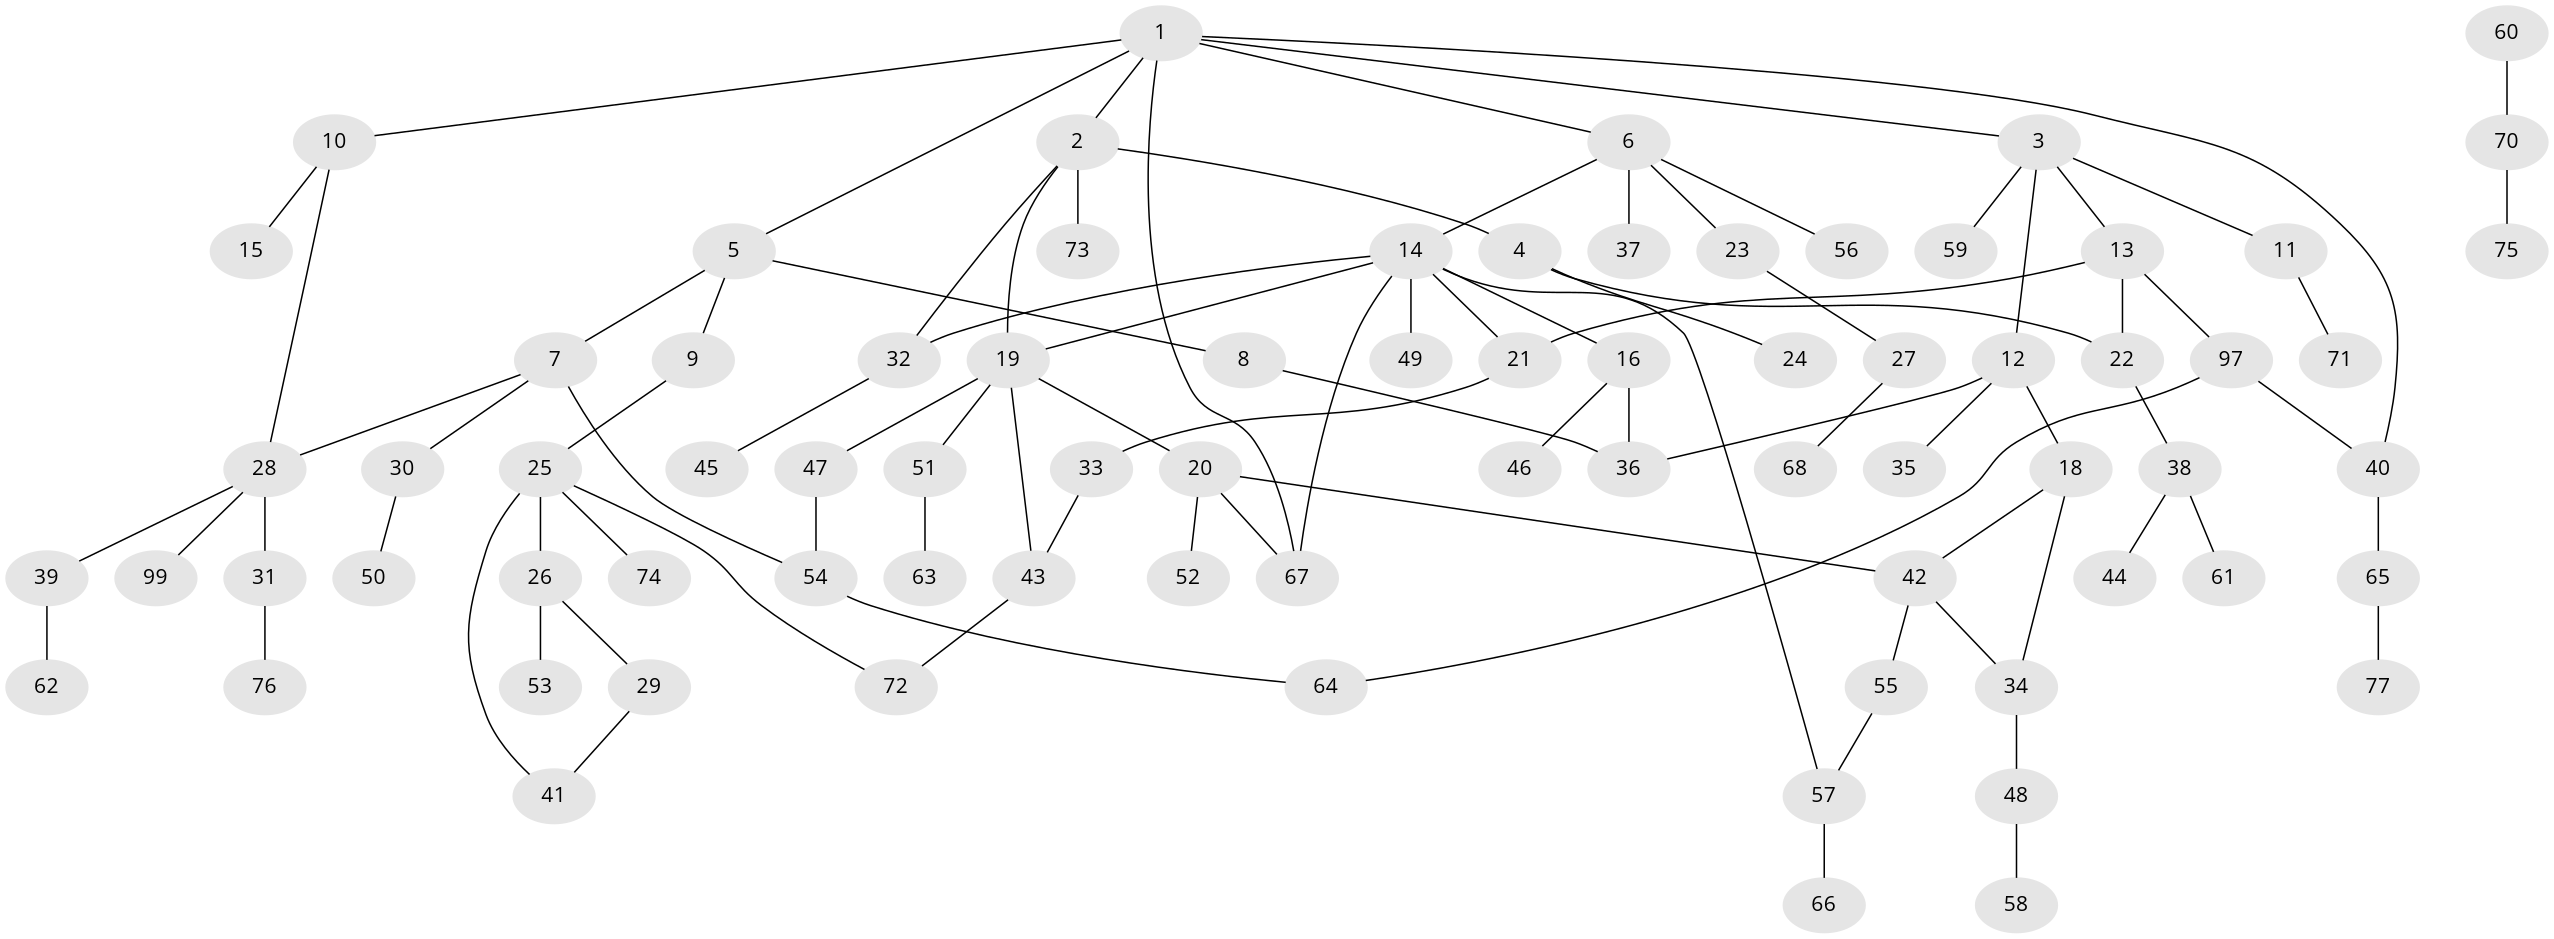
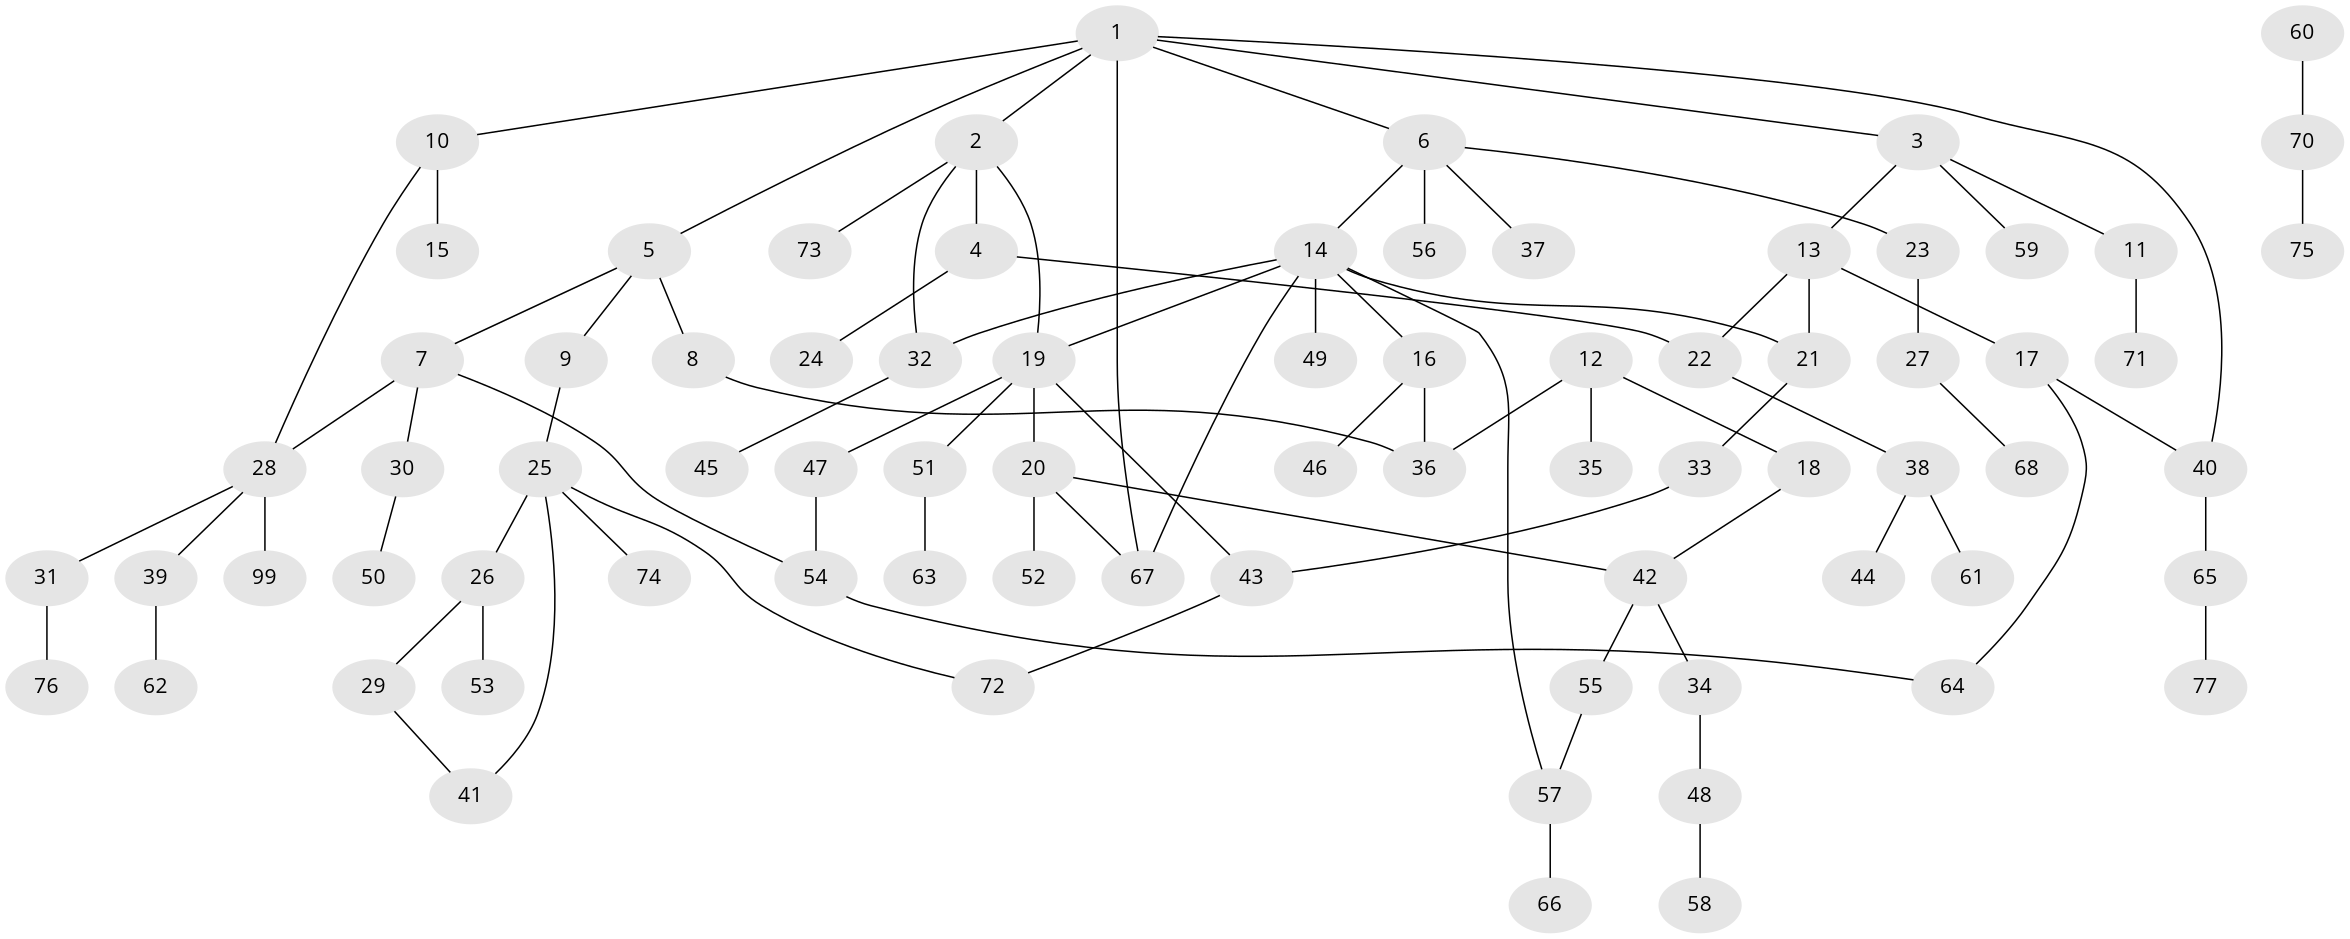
edge "3" -- "12": removed
node "97": label "97" -> "17"
edge "18" -- "34": removed
